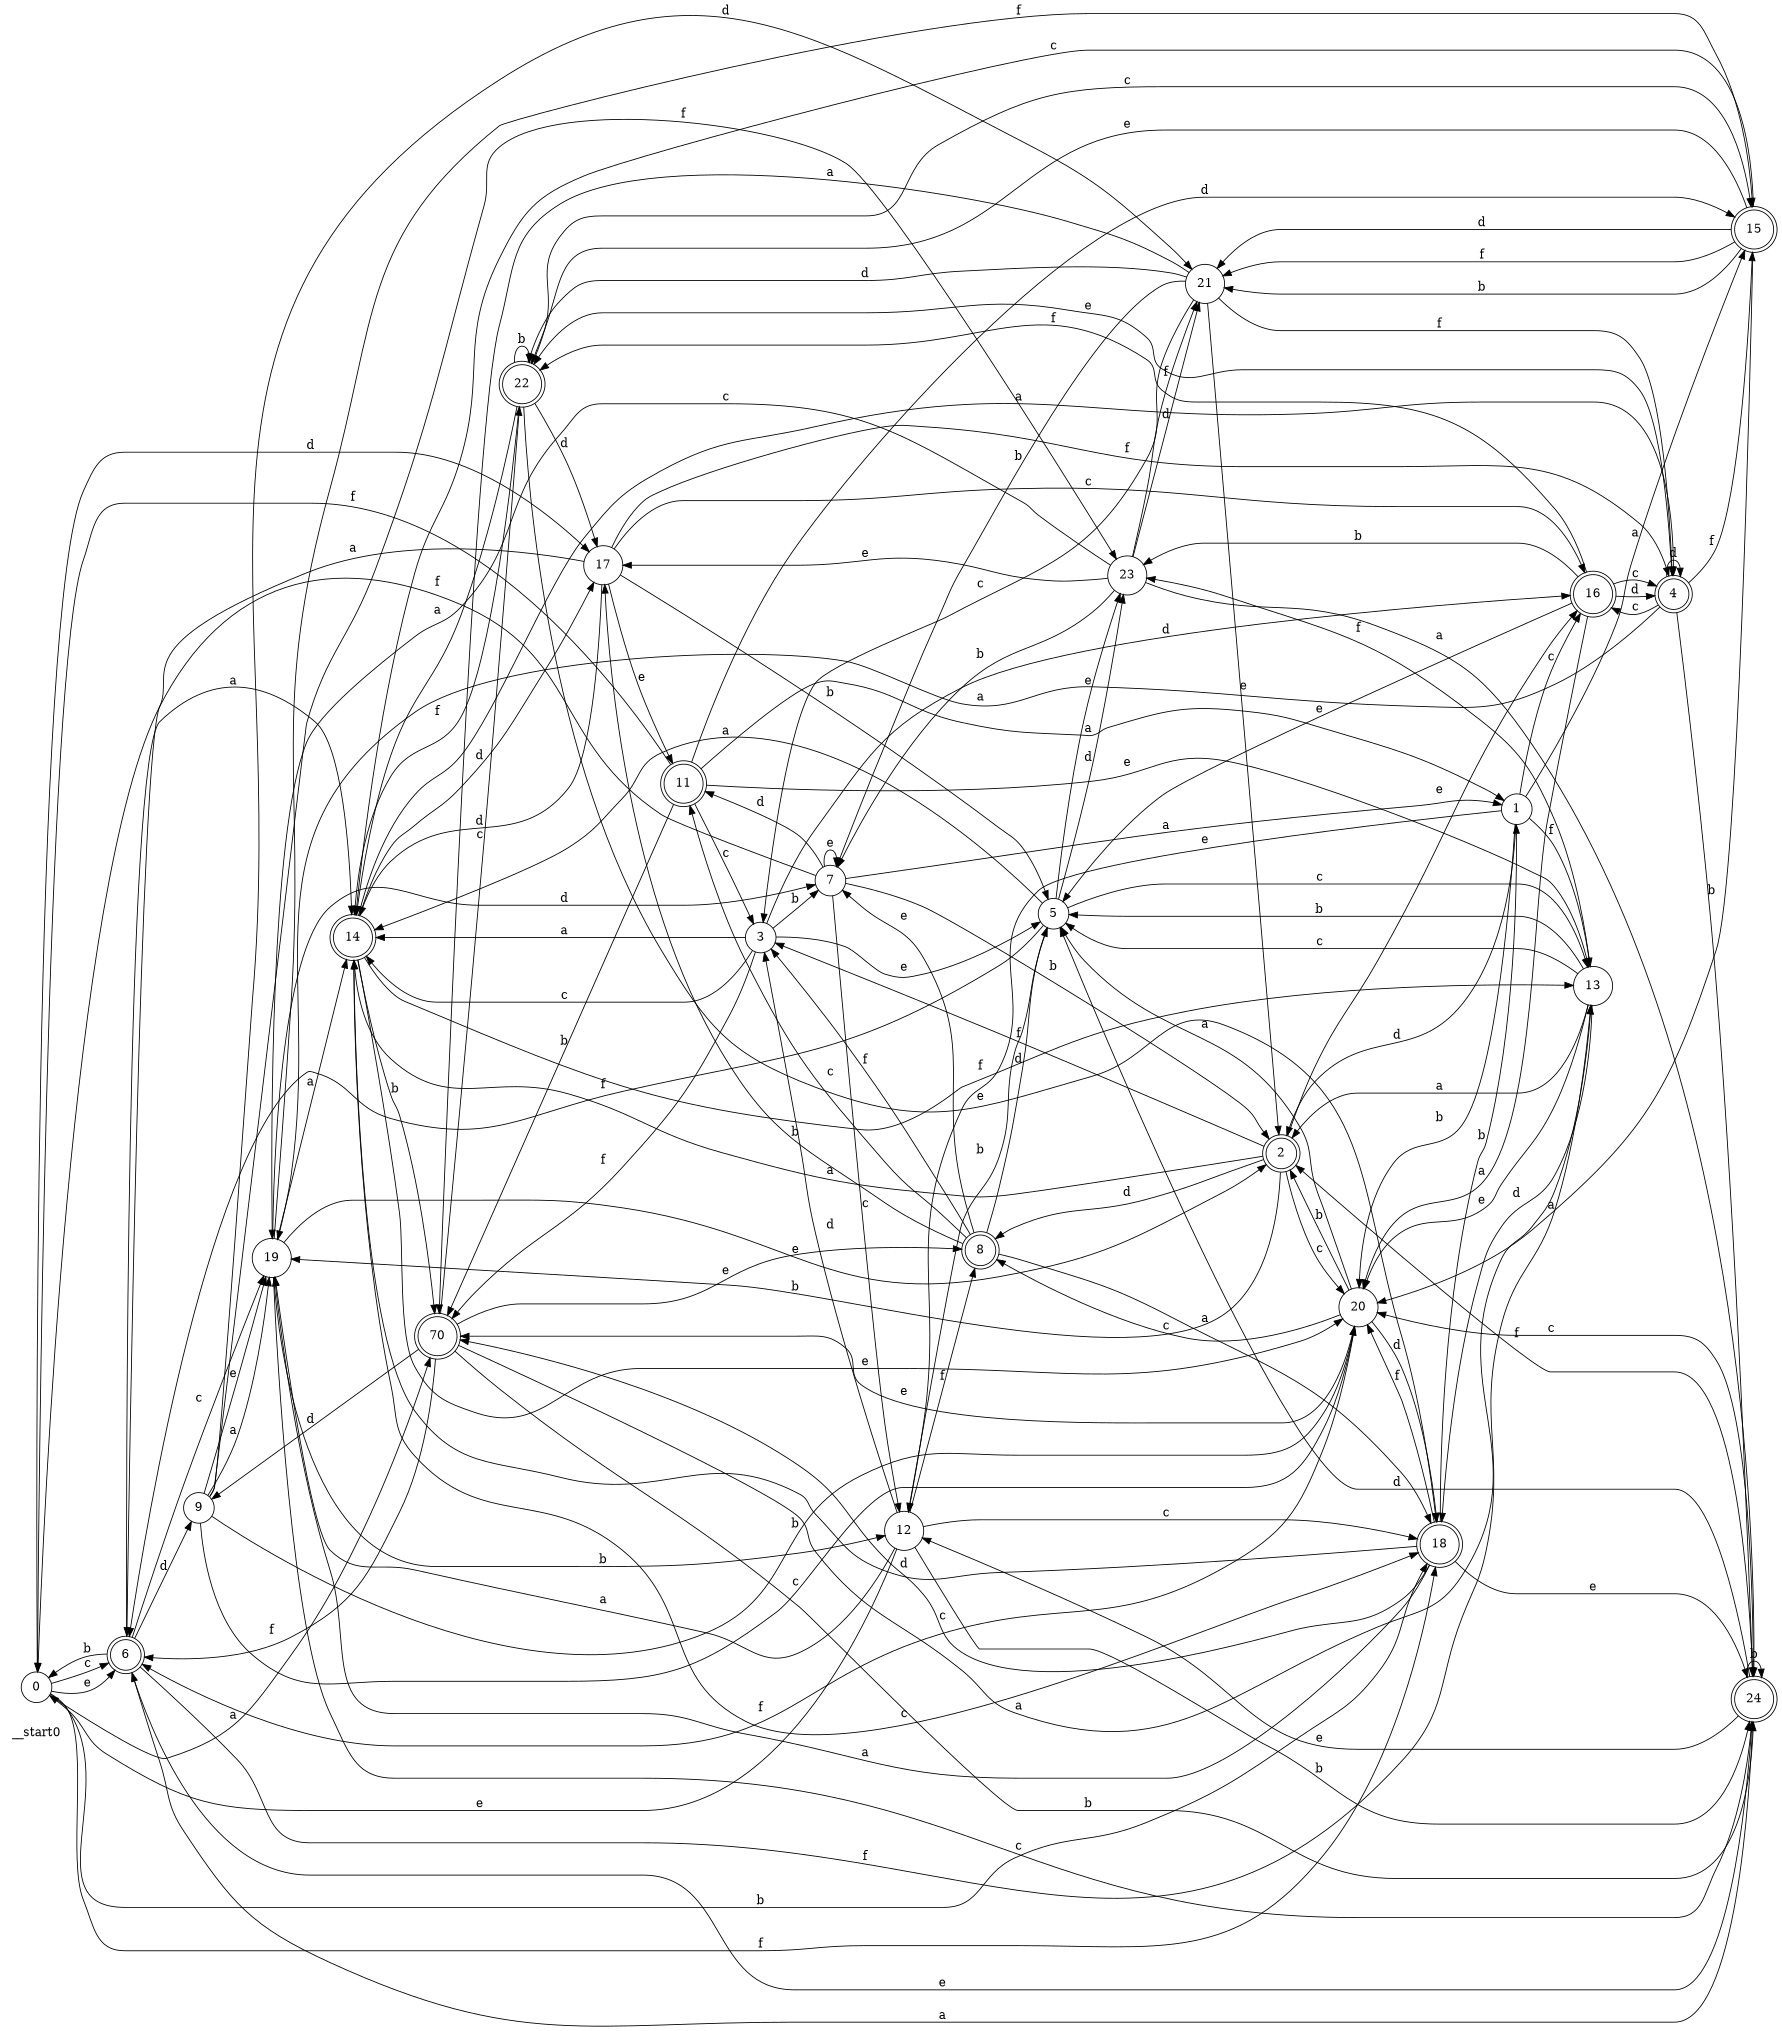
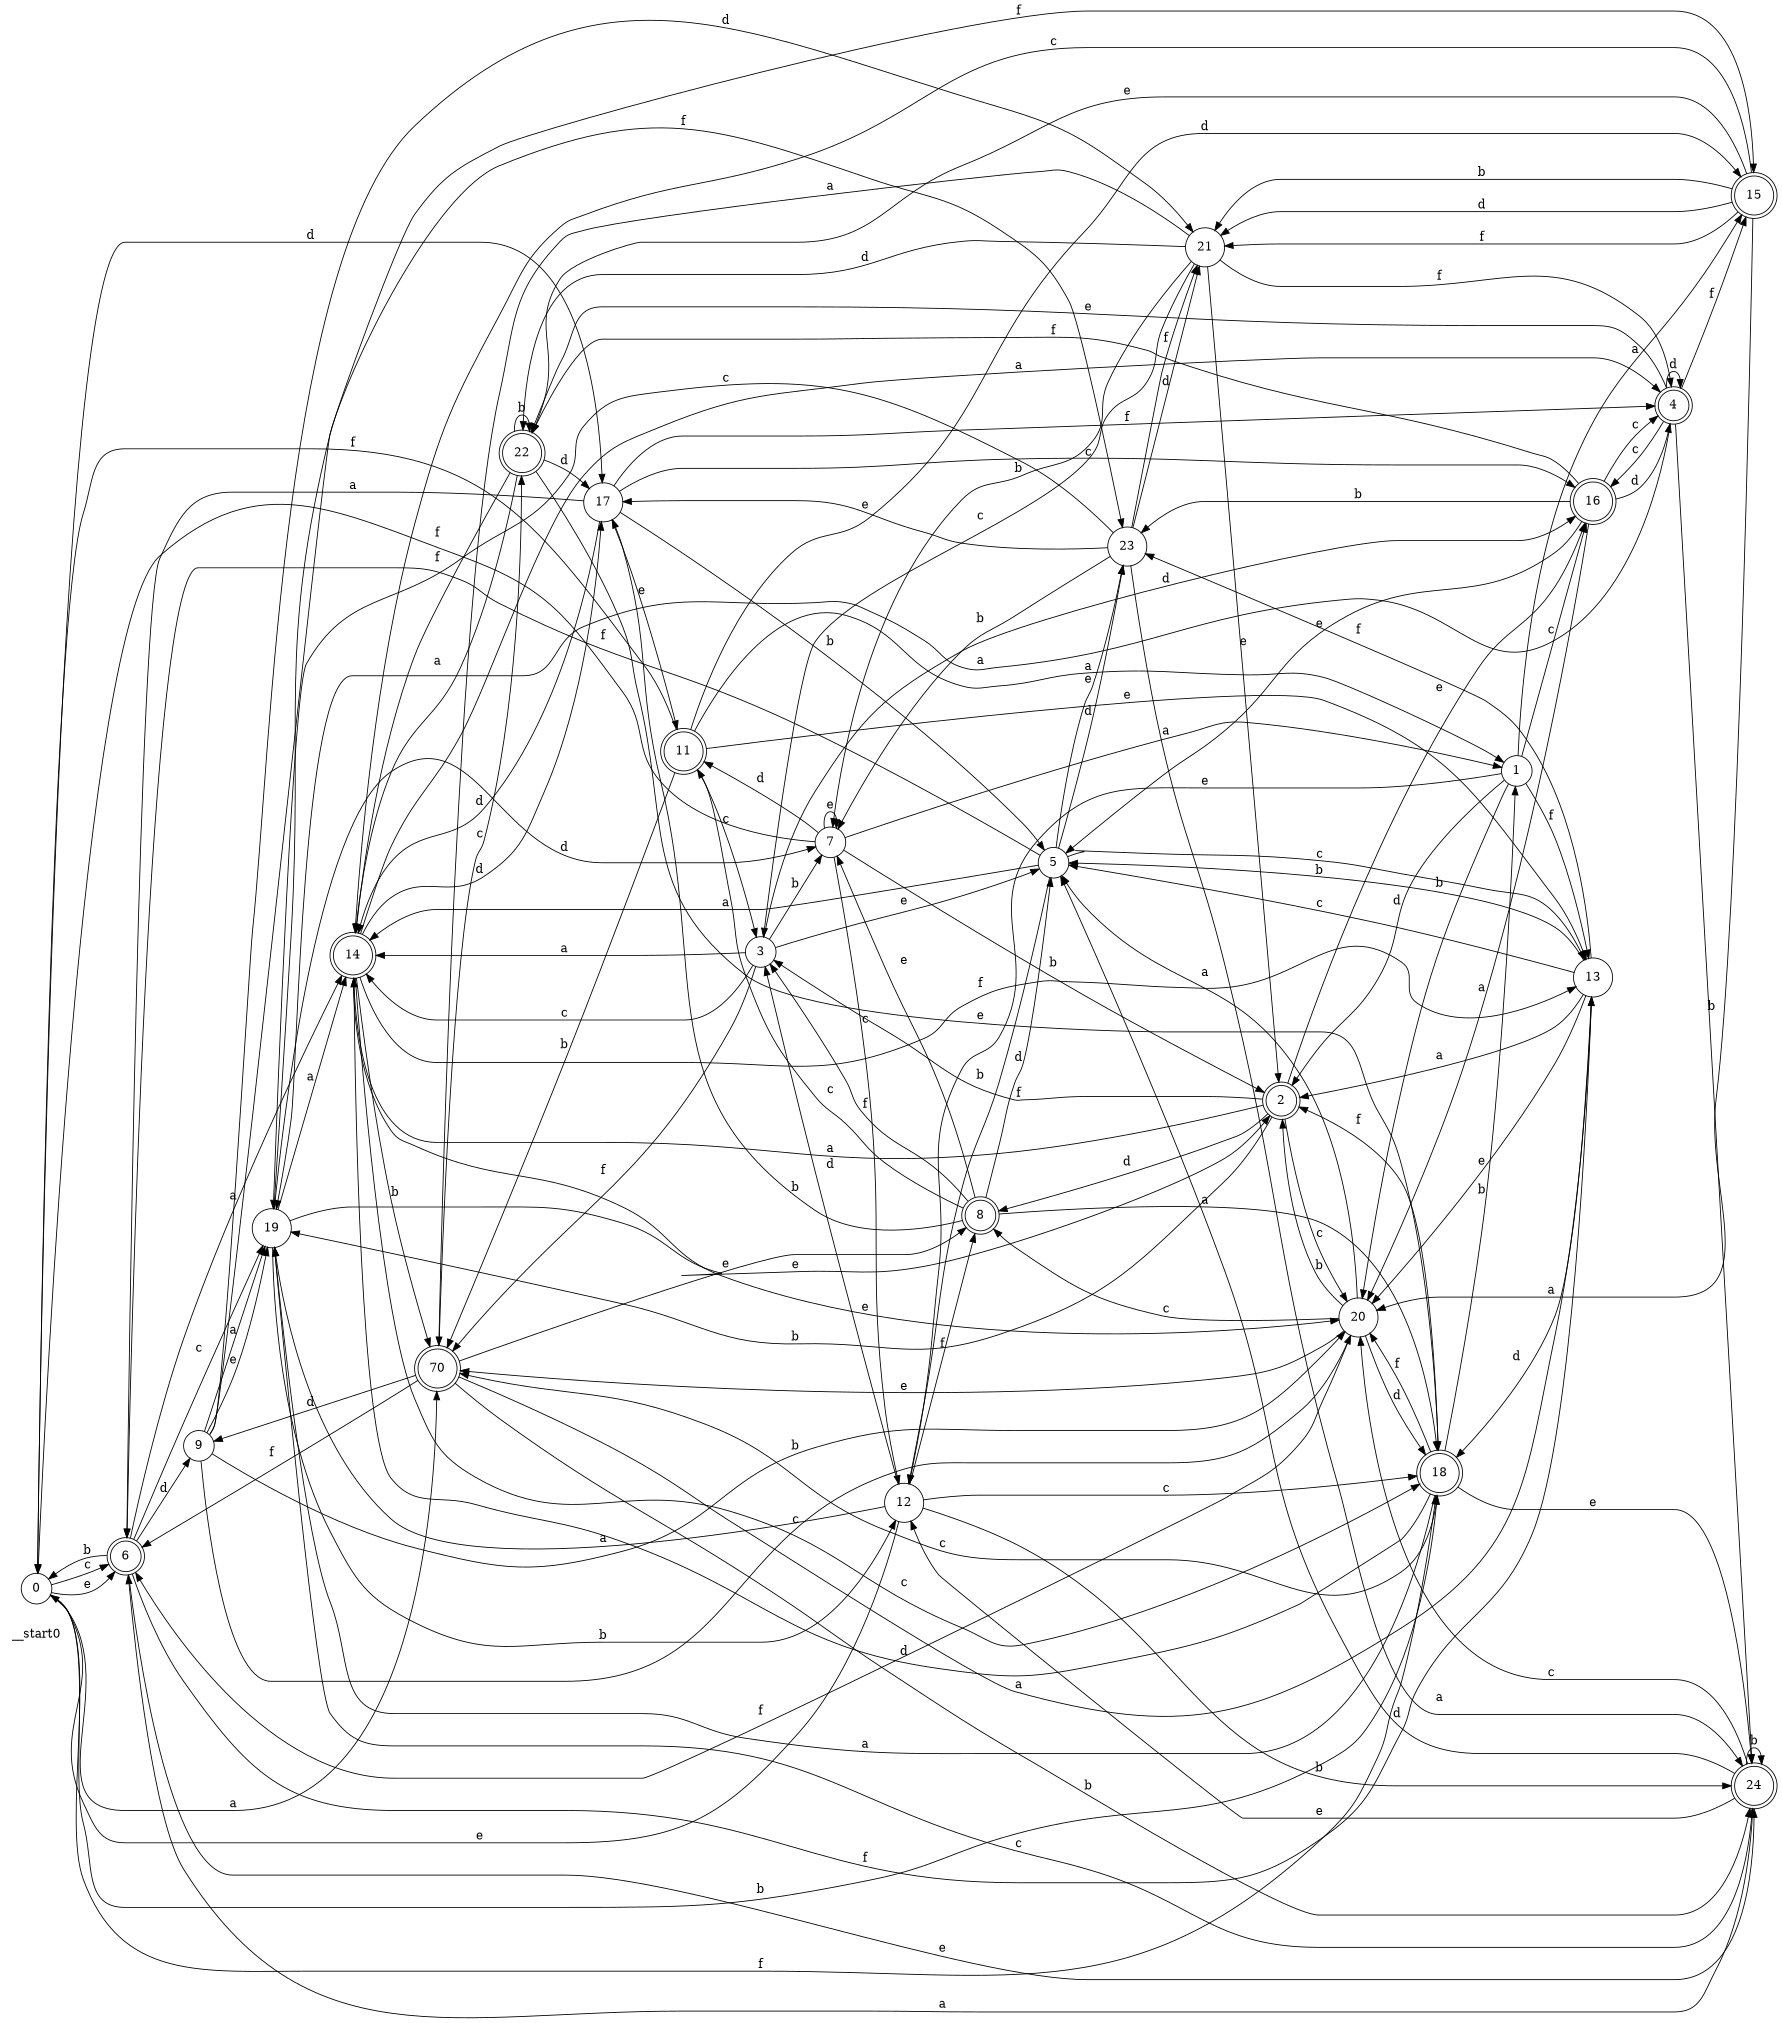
edge "22" -> "15": removed, label "c"
edge "24" -> "2": now "18" -> "2"
